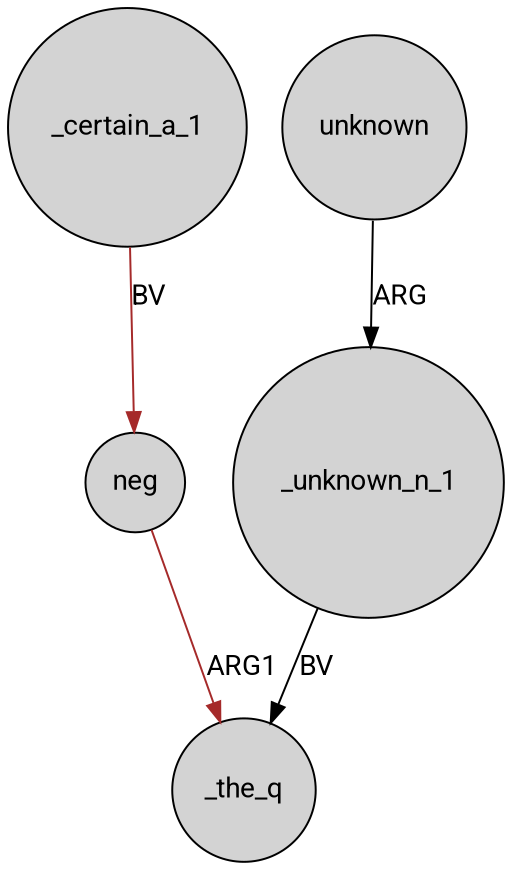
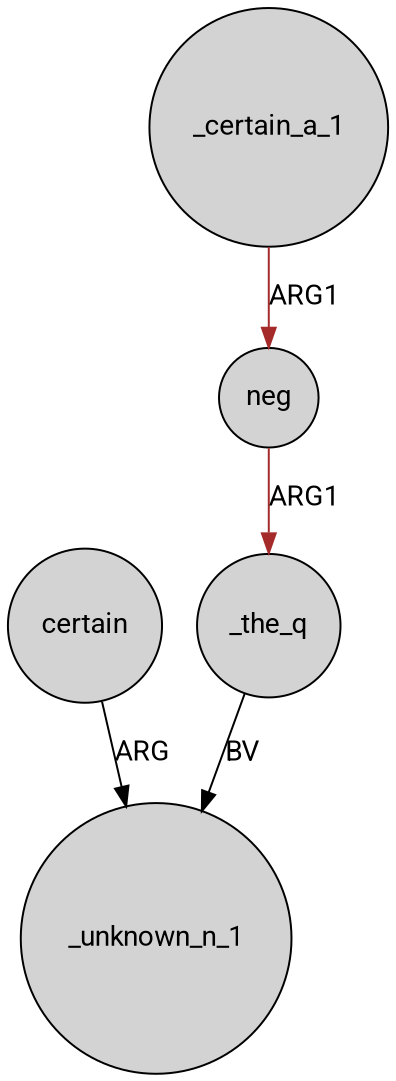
node "unknown": label "unknown" -> "certain"
edge "_certain_a_1" -> "neg": label "BV" -> "ARG1"
edge "_unknown_n_1" -> "_the_q": reversed
